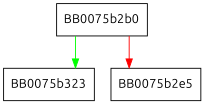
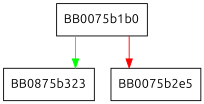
node "BB0075b2b0": label "BB0075b2b0" -> "BB0075b1b0"
node "BB0075b323": label "BB0075b323" -> "BB0875b323"
